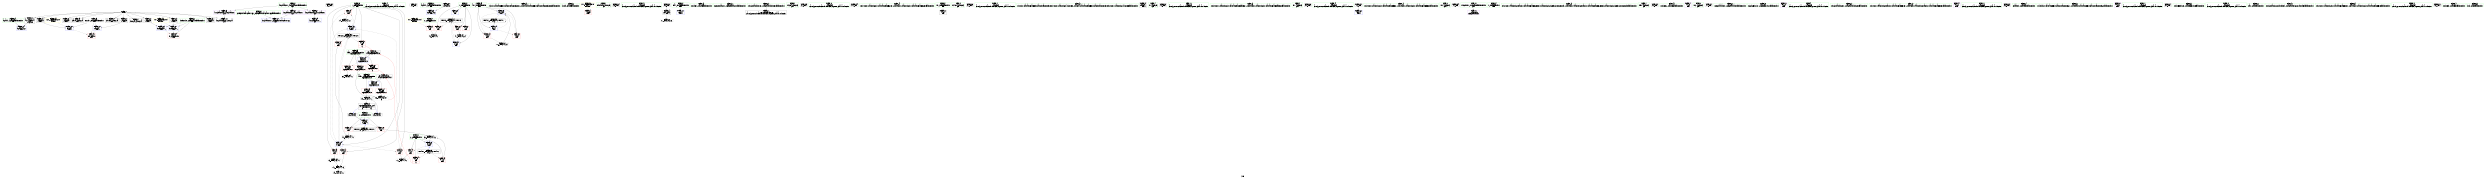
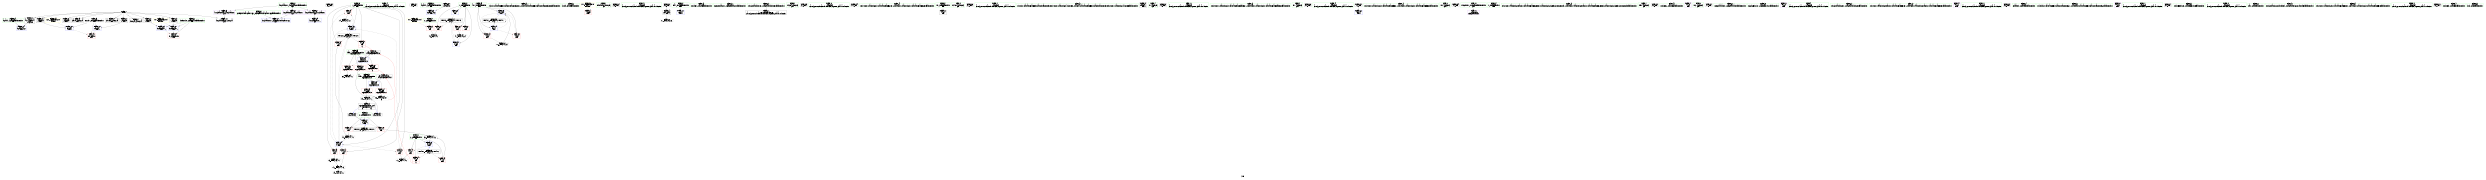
node "NodeID: 63": removed
